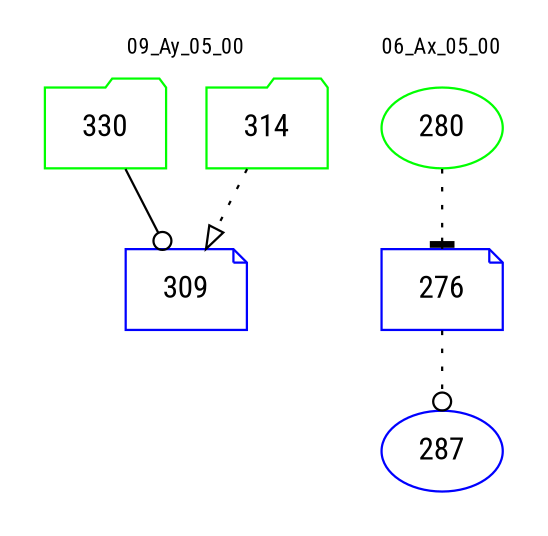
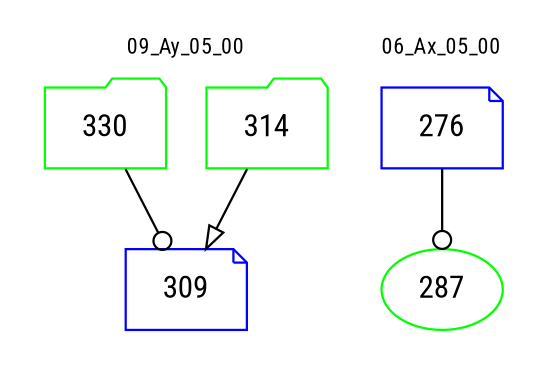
node "280": removed
edge "314" -> "309": style dotted -> solid
edge "276" -> "287": style dotted -> solid
node "287": color blue -> green
